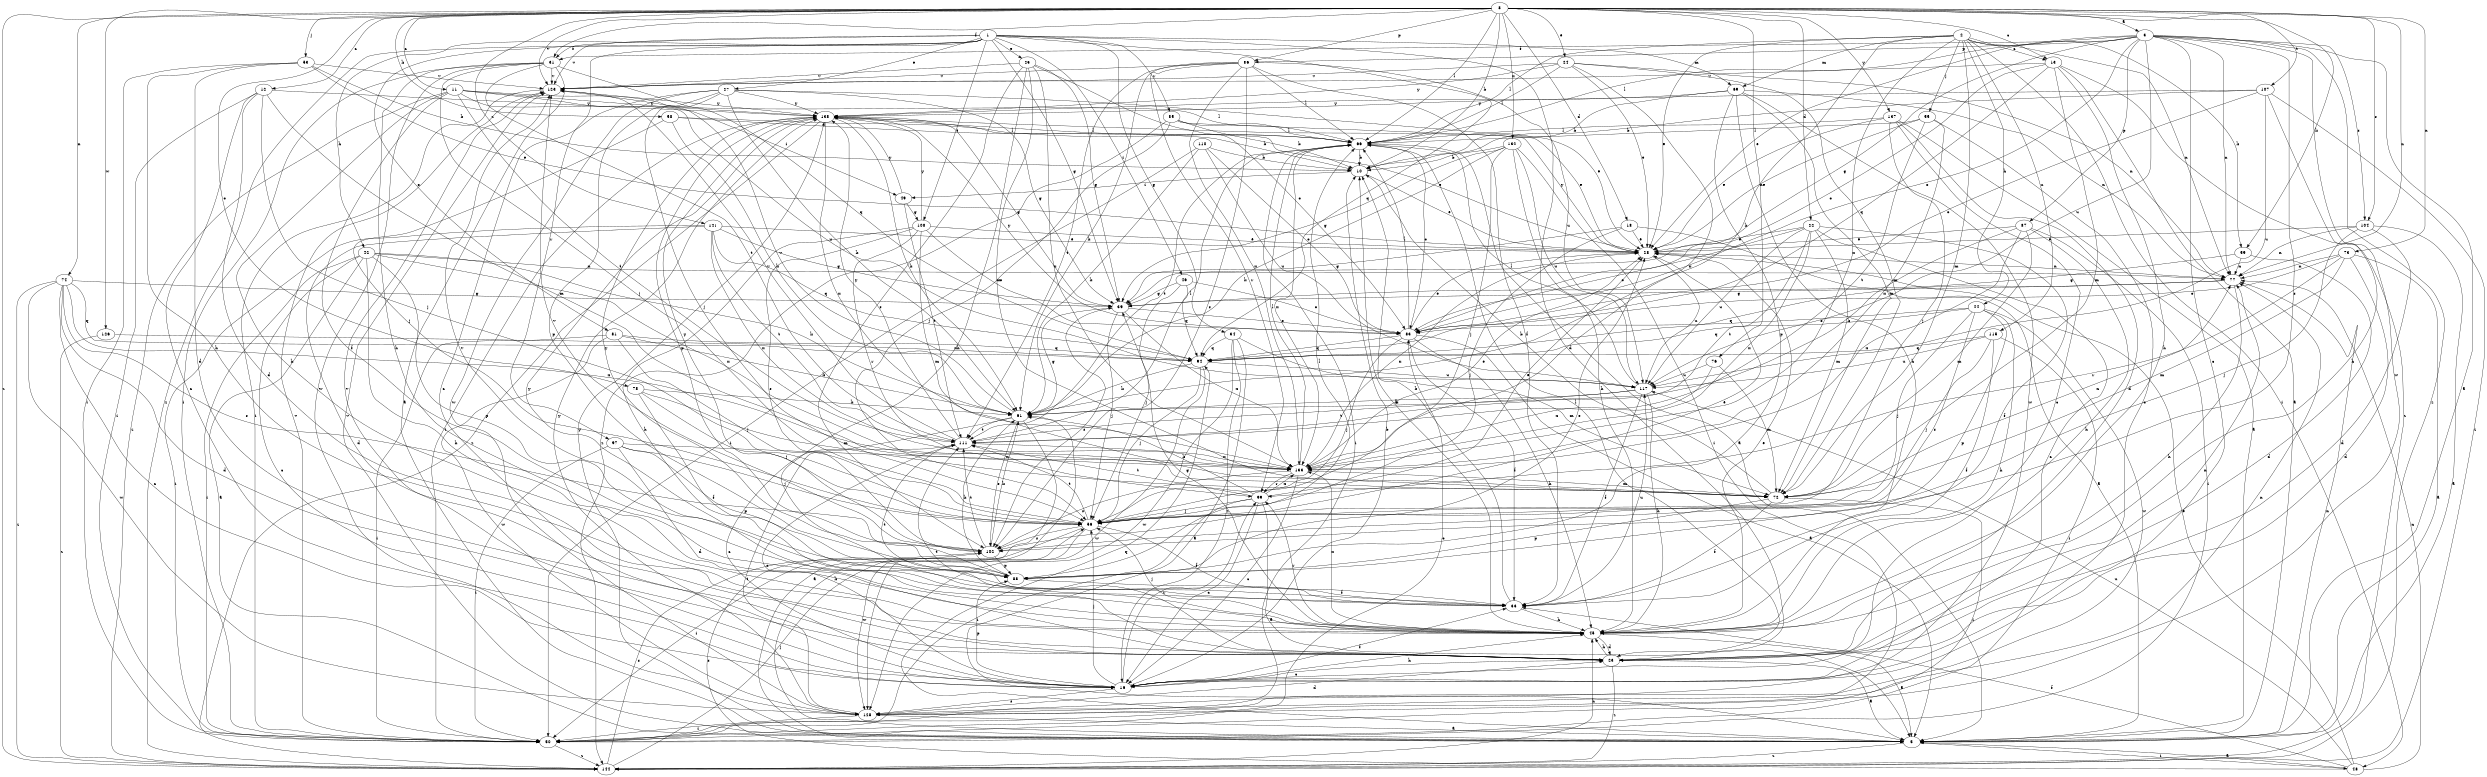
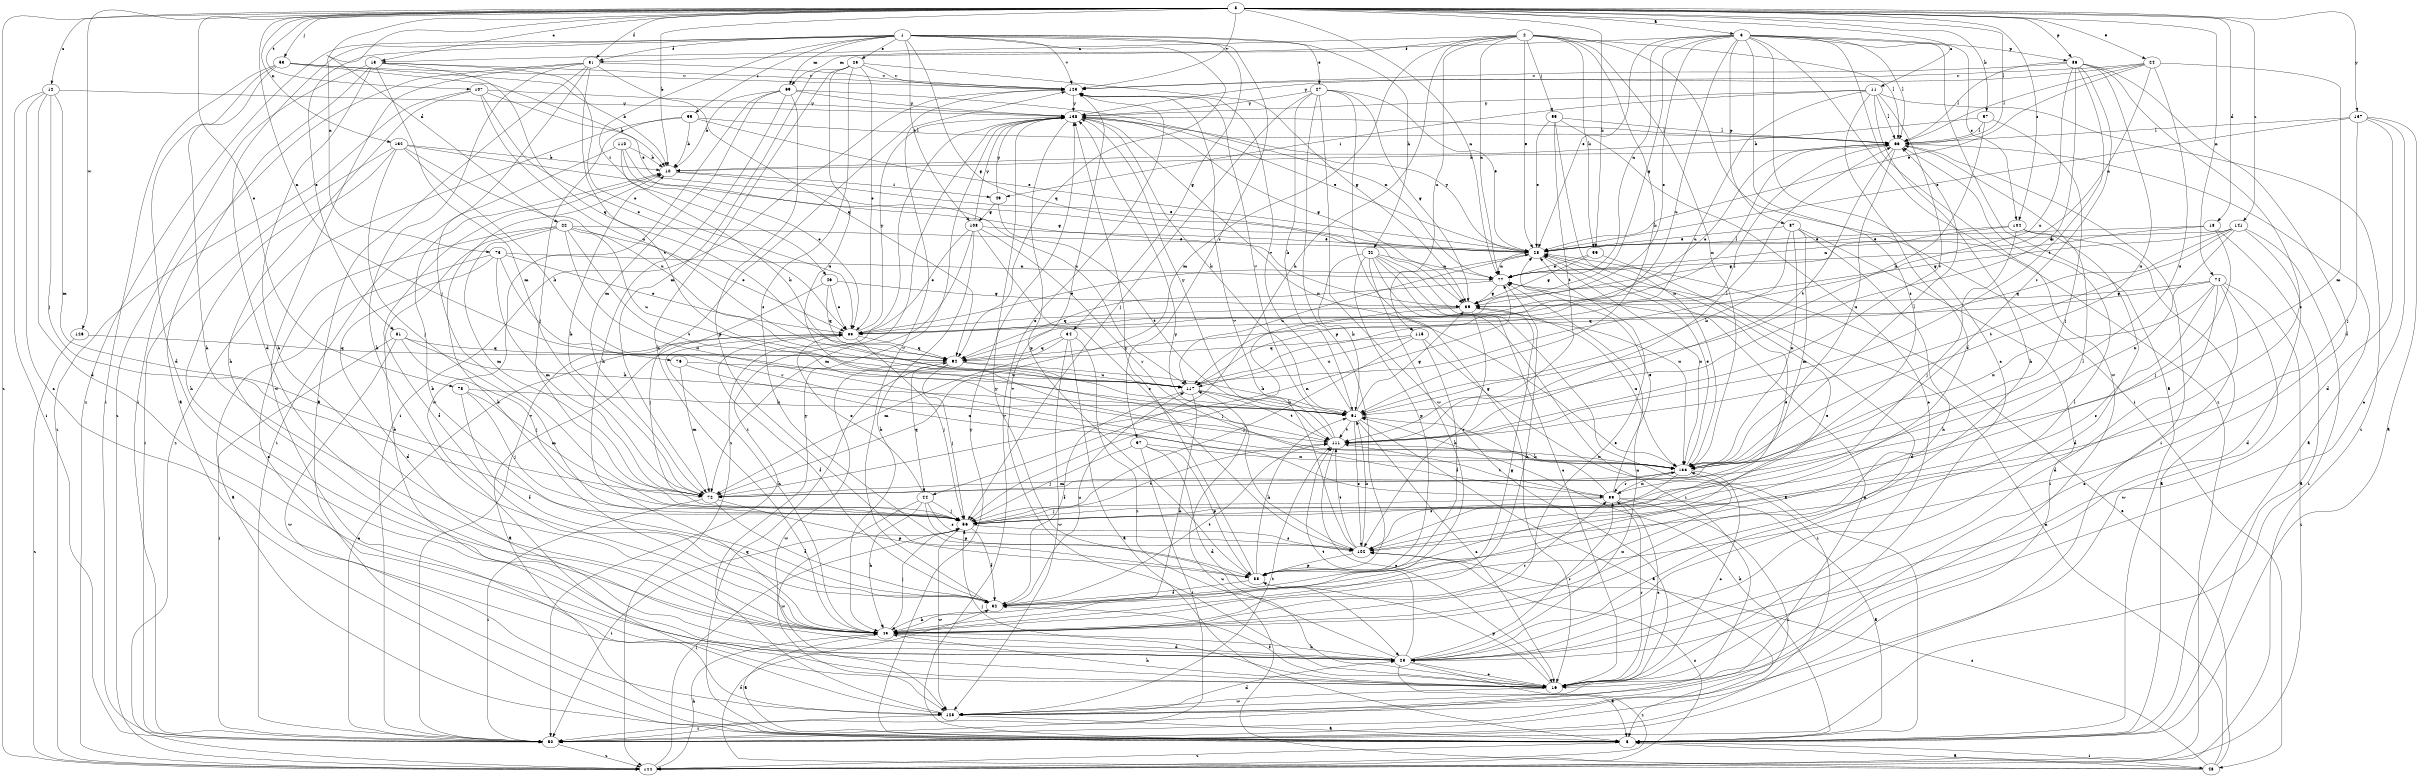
node "58": label "58" -> "57"
node "85": label "85" -> "95"
edge "44" -> "94": reversed
edge "126" -> "94": label "x" -> "q"
edge "27" -> "16": label "c" -> "g"
node "33": label "33" -> "32"
edge "23" -> "99": added, label "r"
edge "5" -> "77": removed, label "n"
edge "16" -> "128": label "s" -> "w"
